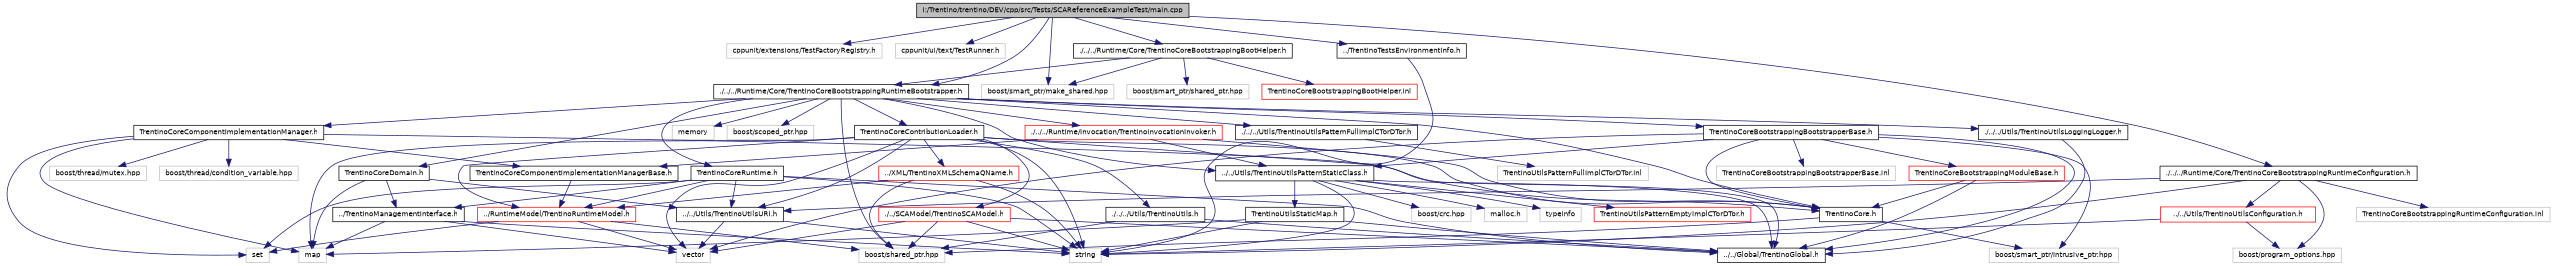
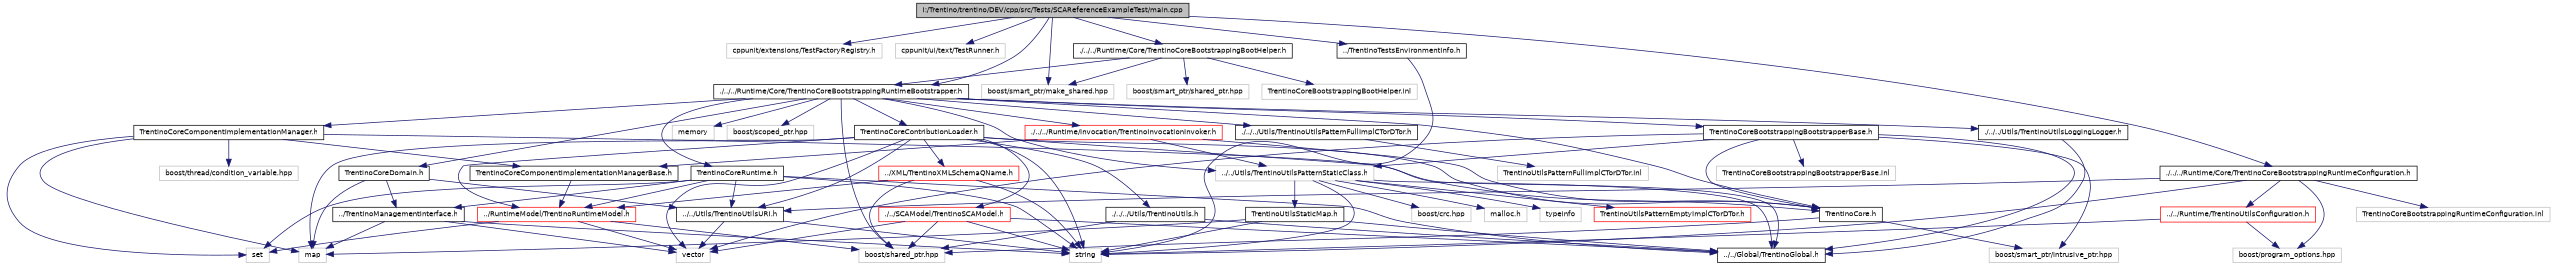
node "TrentinoCoreBootstrappingBootHelper.inl": color red -> grey75
node "boost/thread/mutex.hpp": removed
node "../../Utils/TrentinoUtilsPatternStaticClass.h": color black -> grey75
node "TrentinoCoreBootstrappingModuleBase.h": removed
node "../../Utils/TrentinoUtilsConfiguration.h": label "../../Utils/TrentinoUtilsConfiguration.h" -> "../../Runtime/TrentinoUtilsConfiguration.h"
